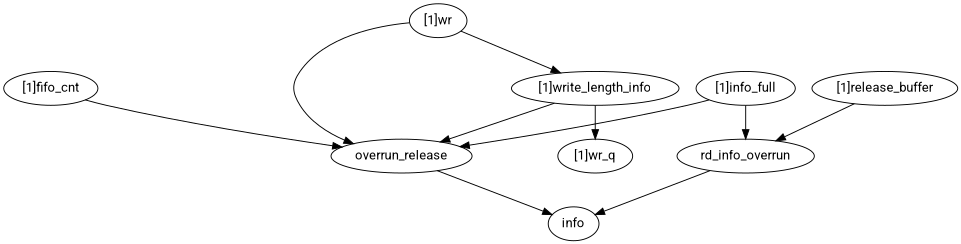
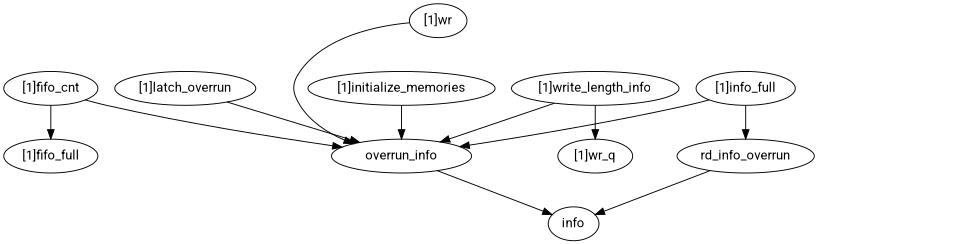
edge "[1]wr" -> "[1]write_length_info": removed
node "[1]latch_overrun": added
node "[1]initialize_memories": added
node "[1]release_buffer": removed
node "[1]fifo_full": added
node "overrun_release": label "overrun_release" -> "overrun_info"
